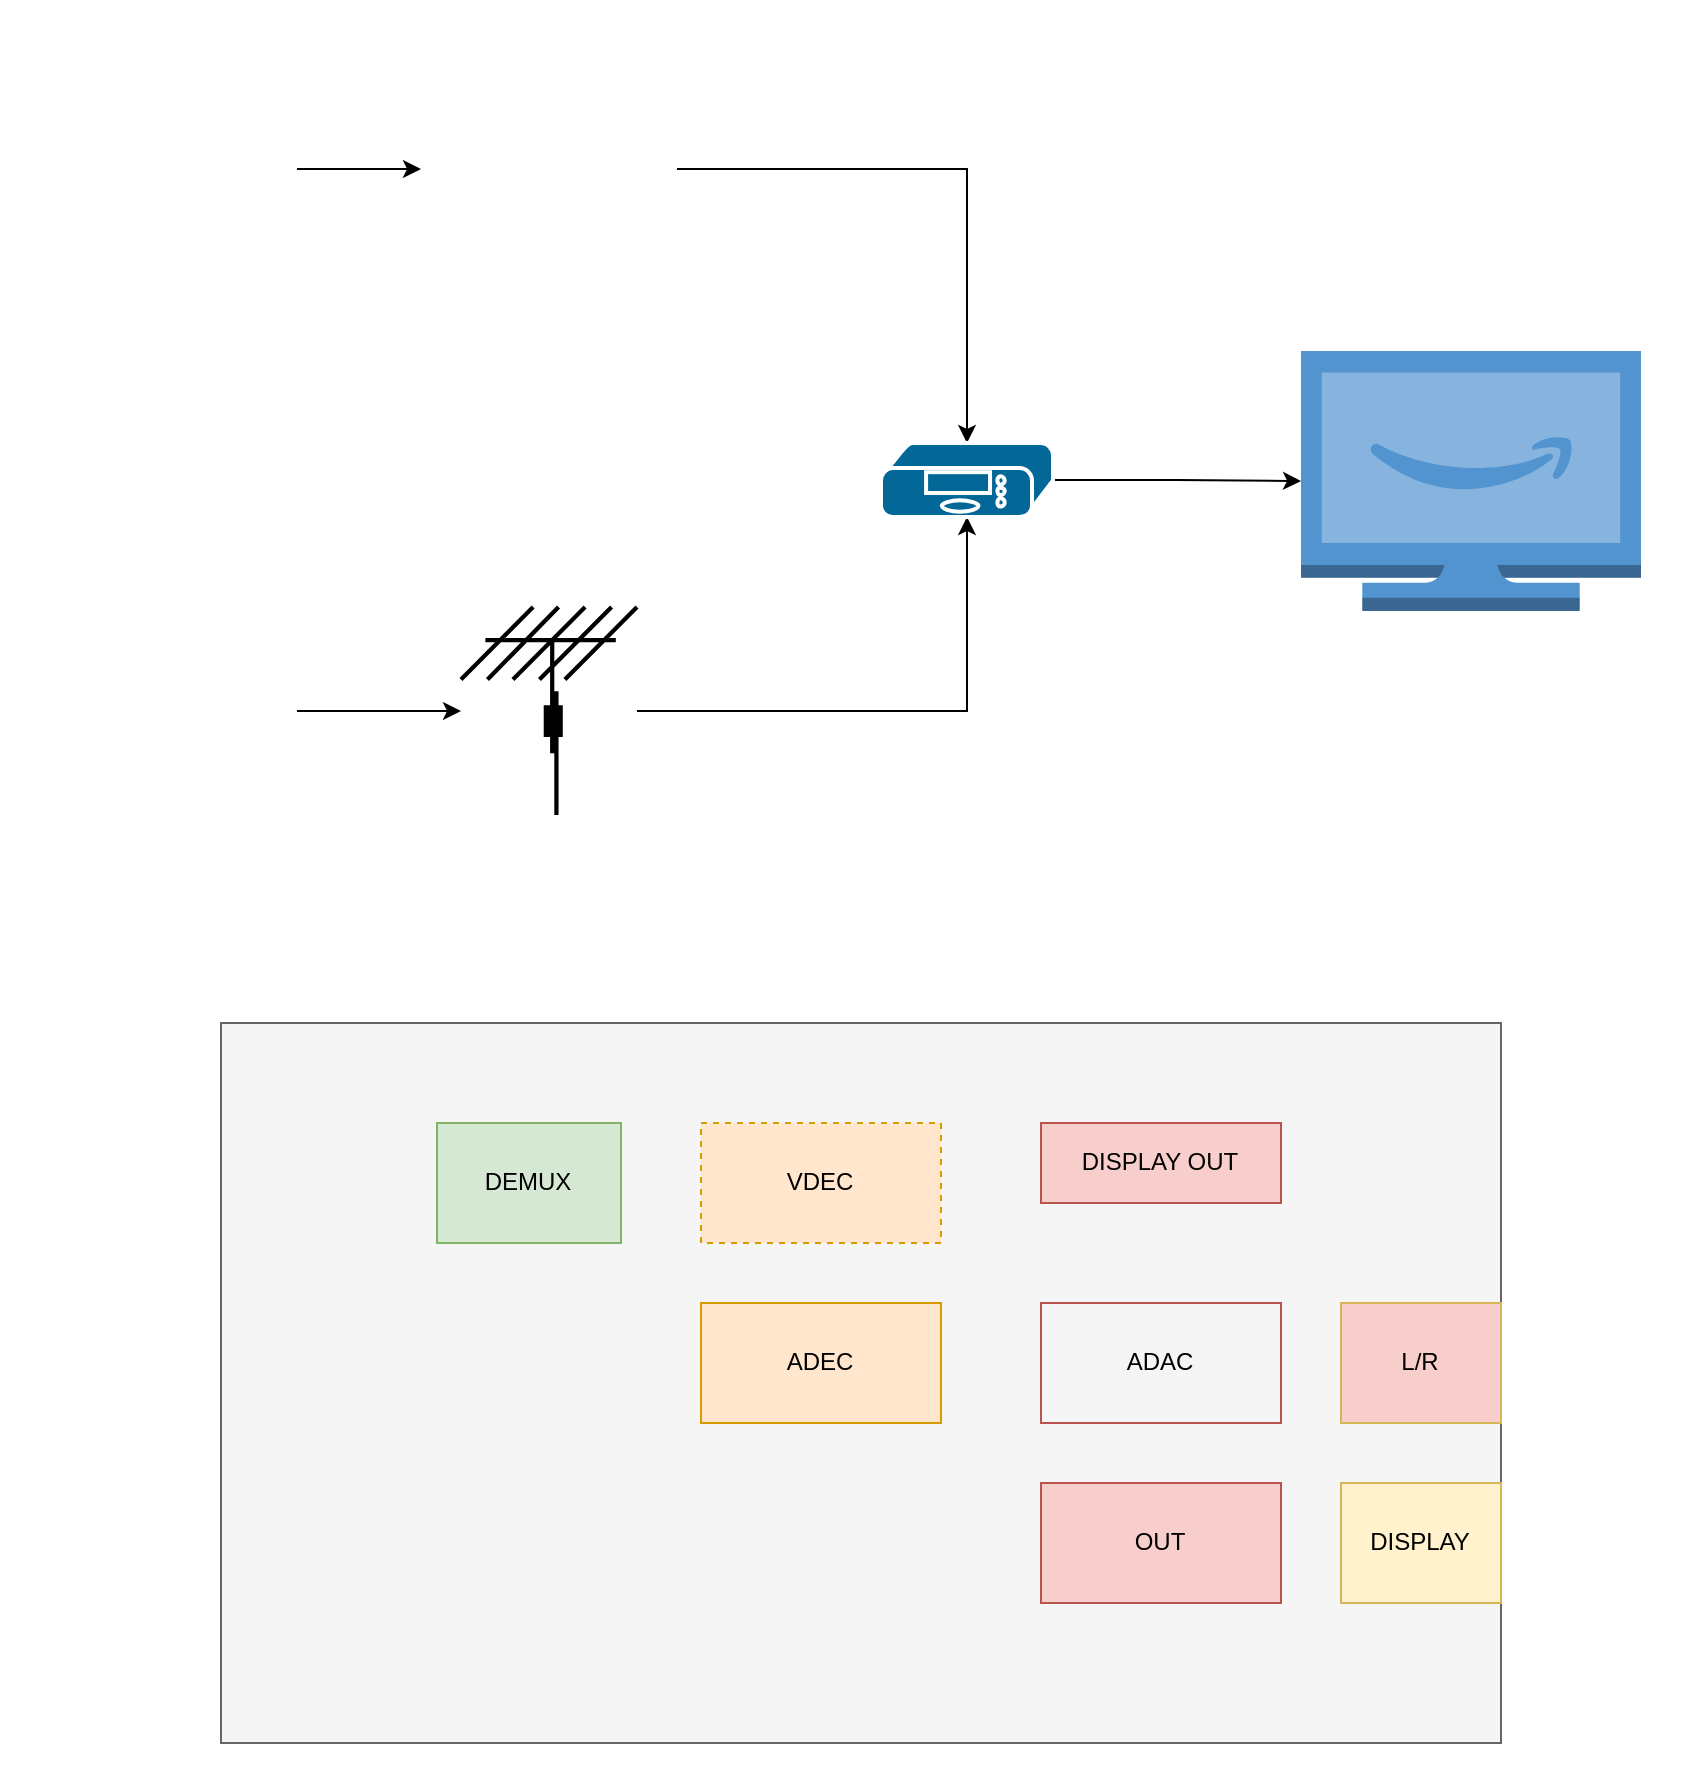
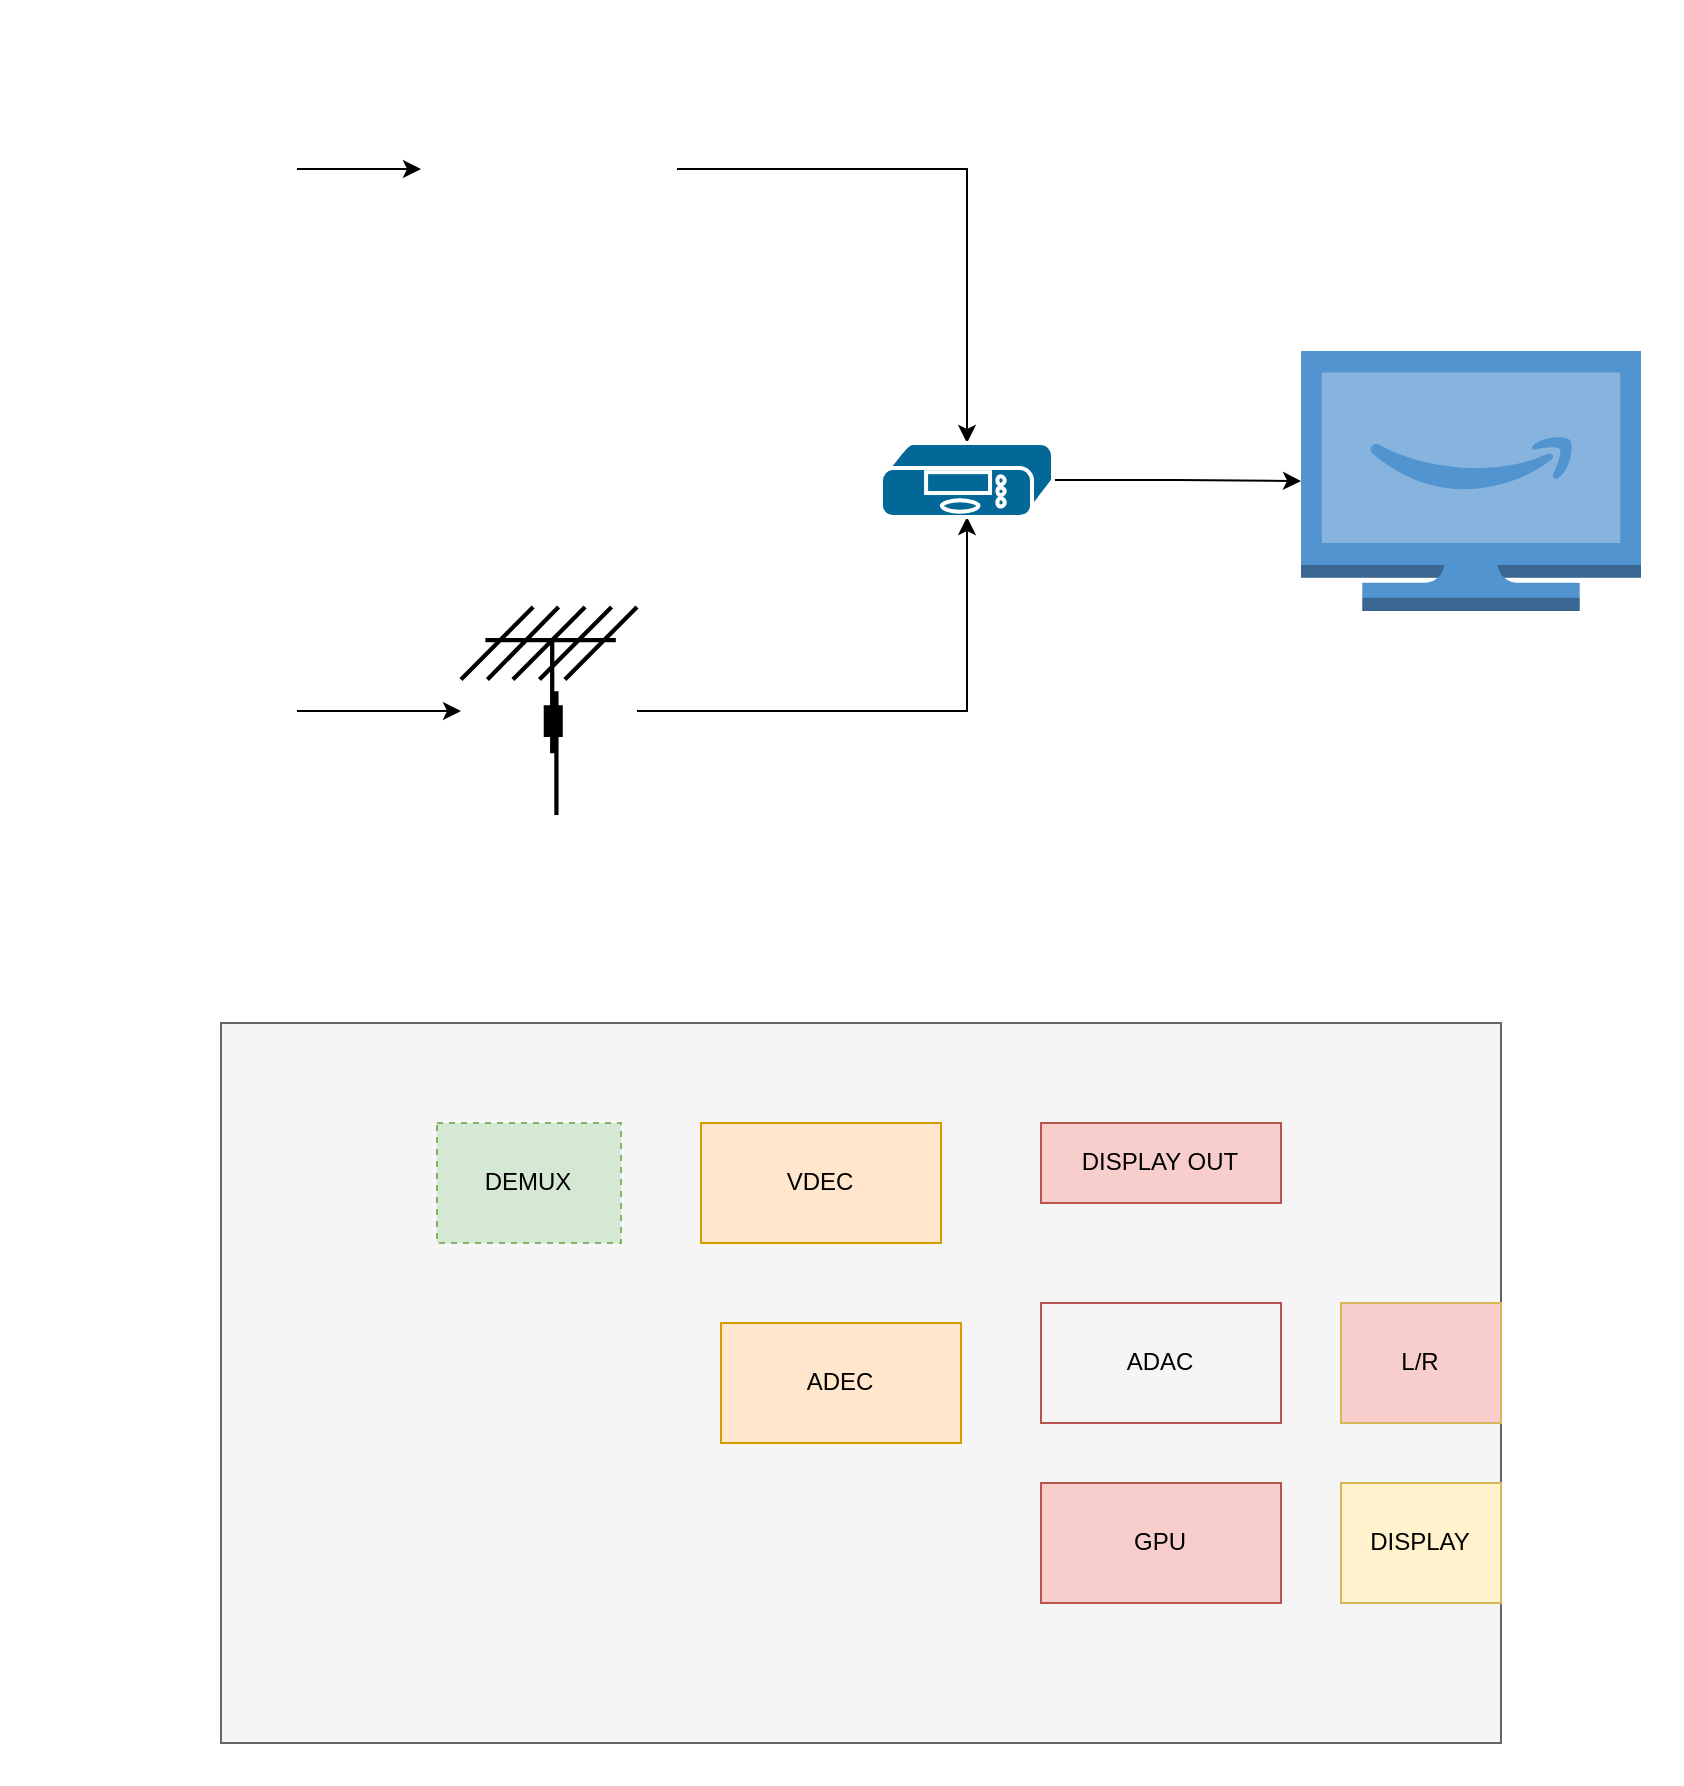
node "DEMUX": style solid -> dashed
node "VDEC": style dashed -> solid
node "ADEC": moved (821, 1363) -> (841, 1383)
node "OUT": label "OUT" -> "GPU"
